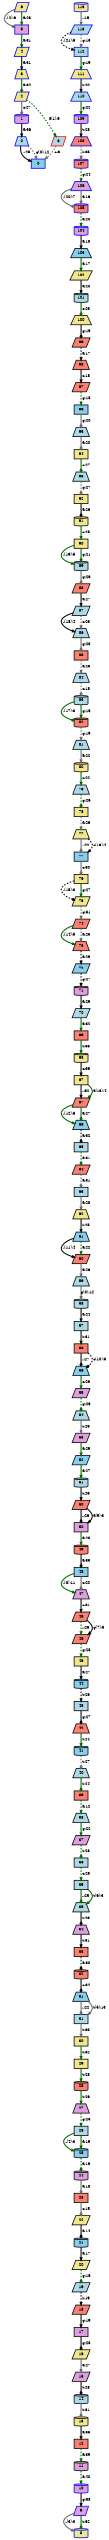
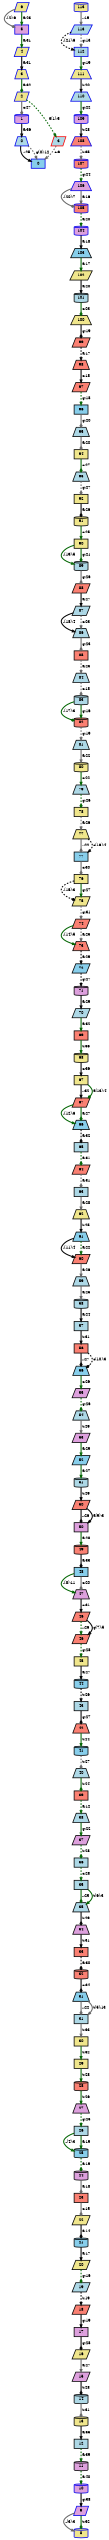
edge "59" -> "58": label " g(0):12" -> " a:25  "
node "12": fillcolor salmon -> lightblue
